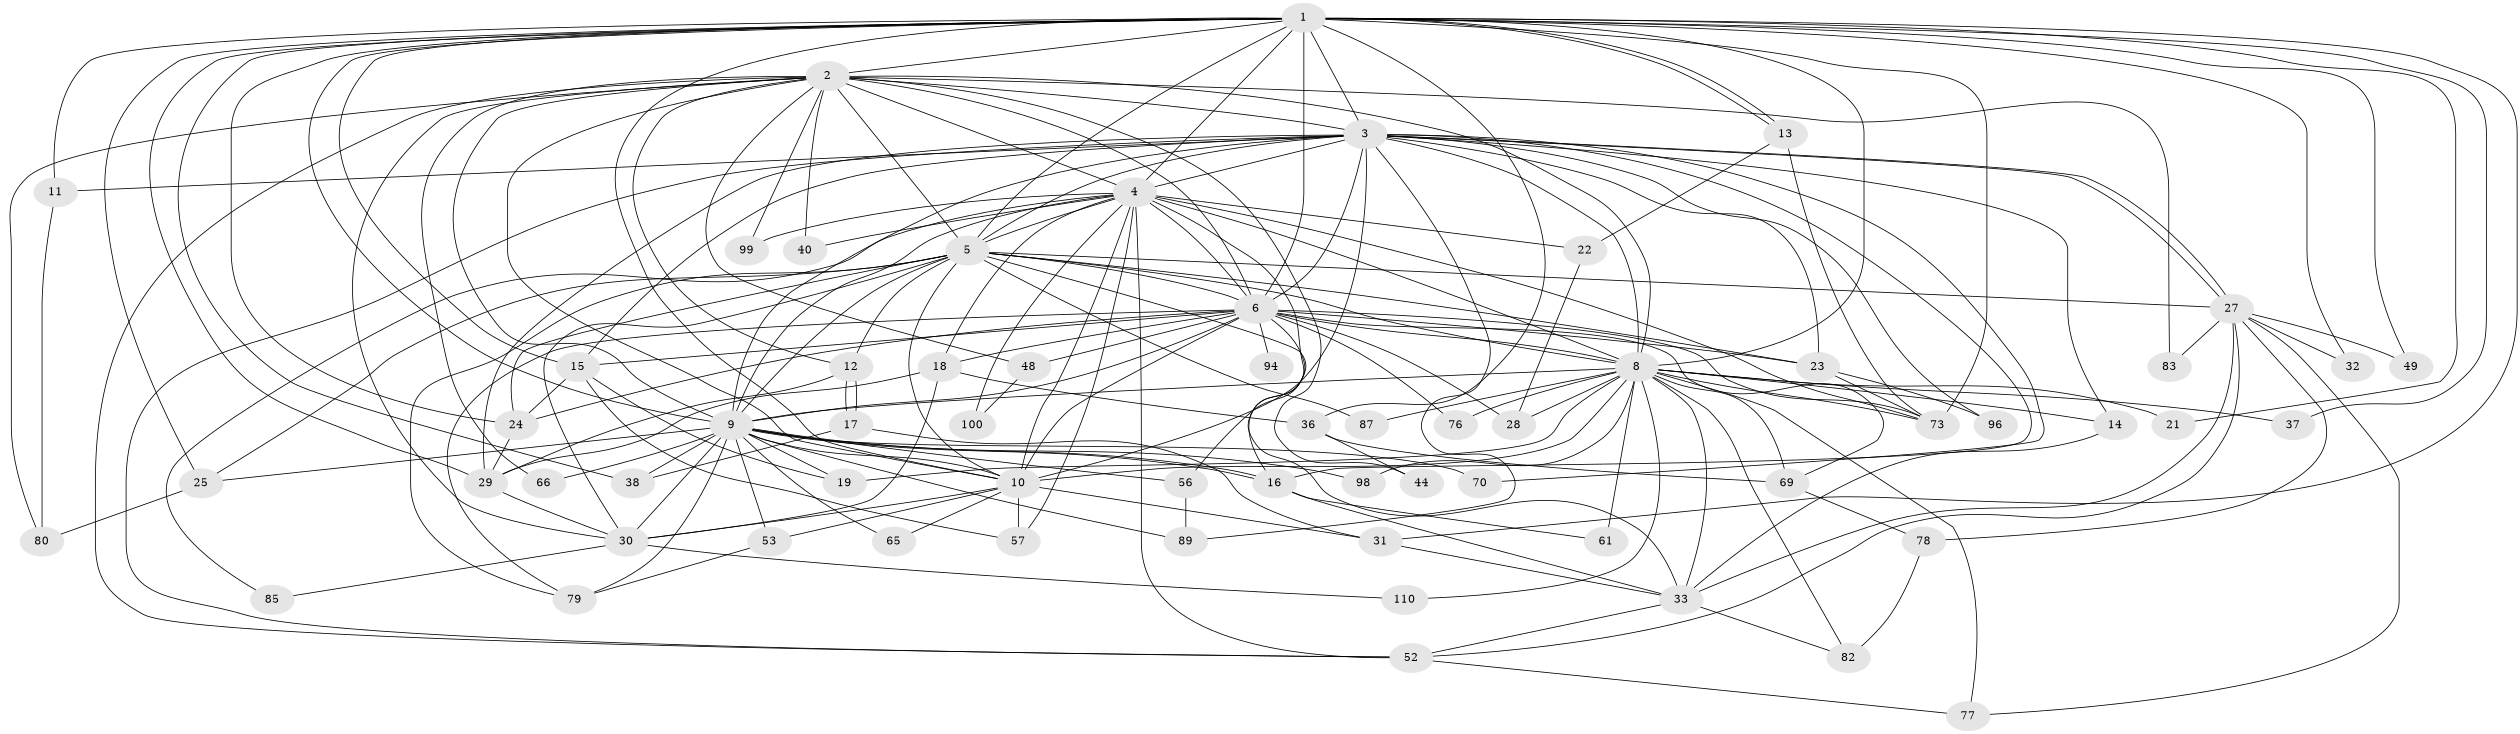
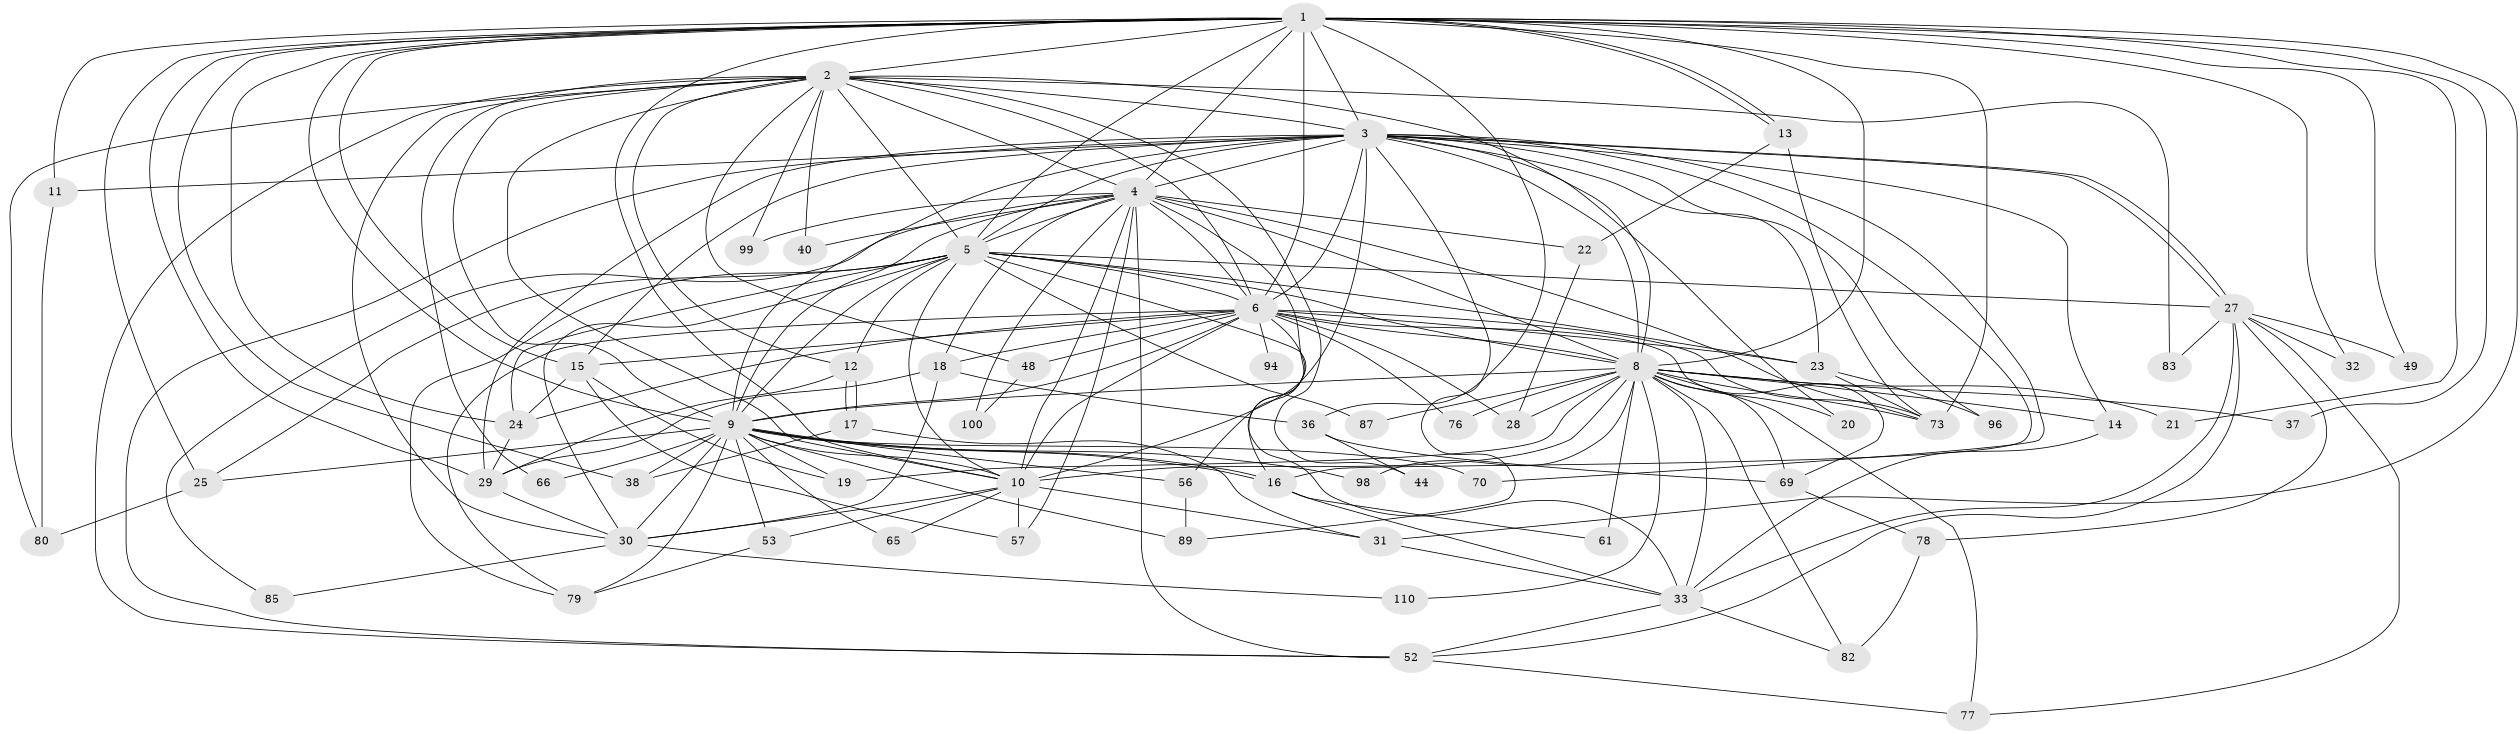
node "20": added
